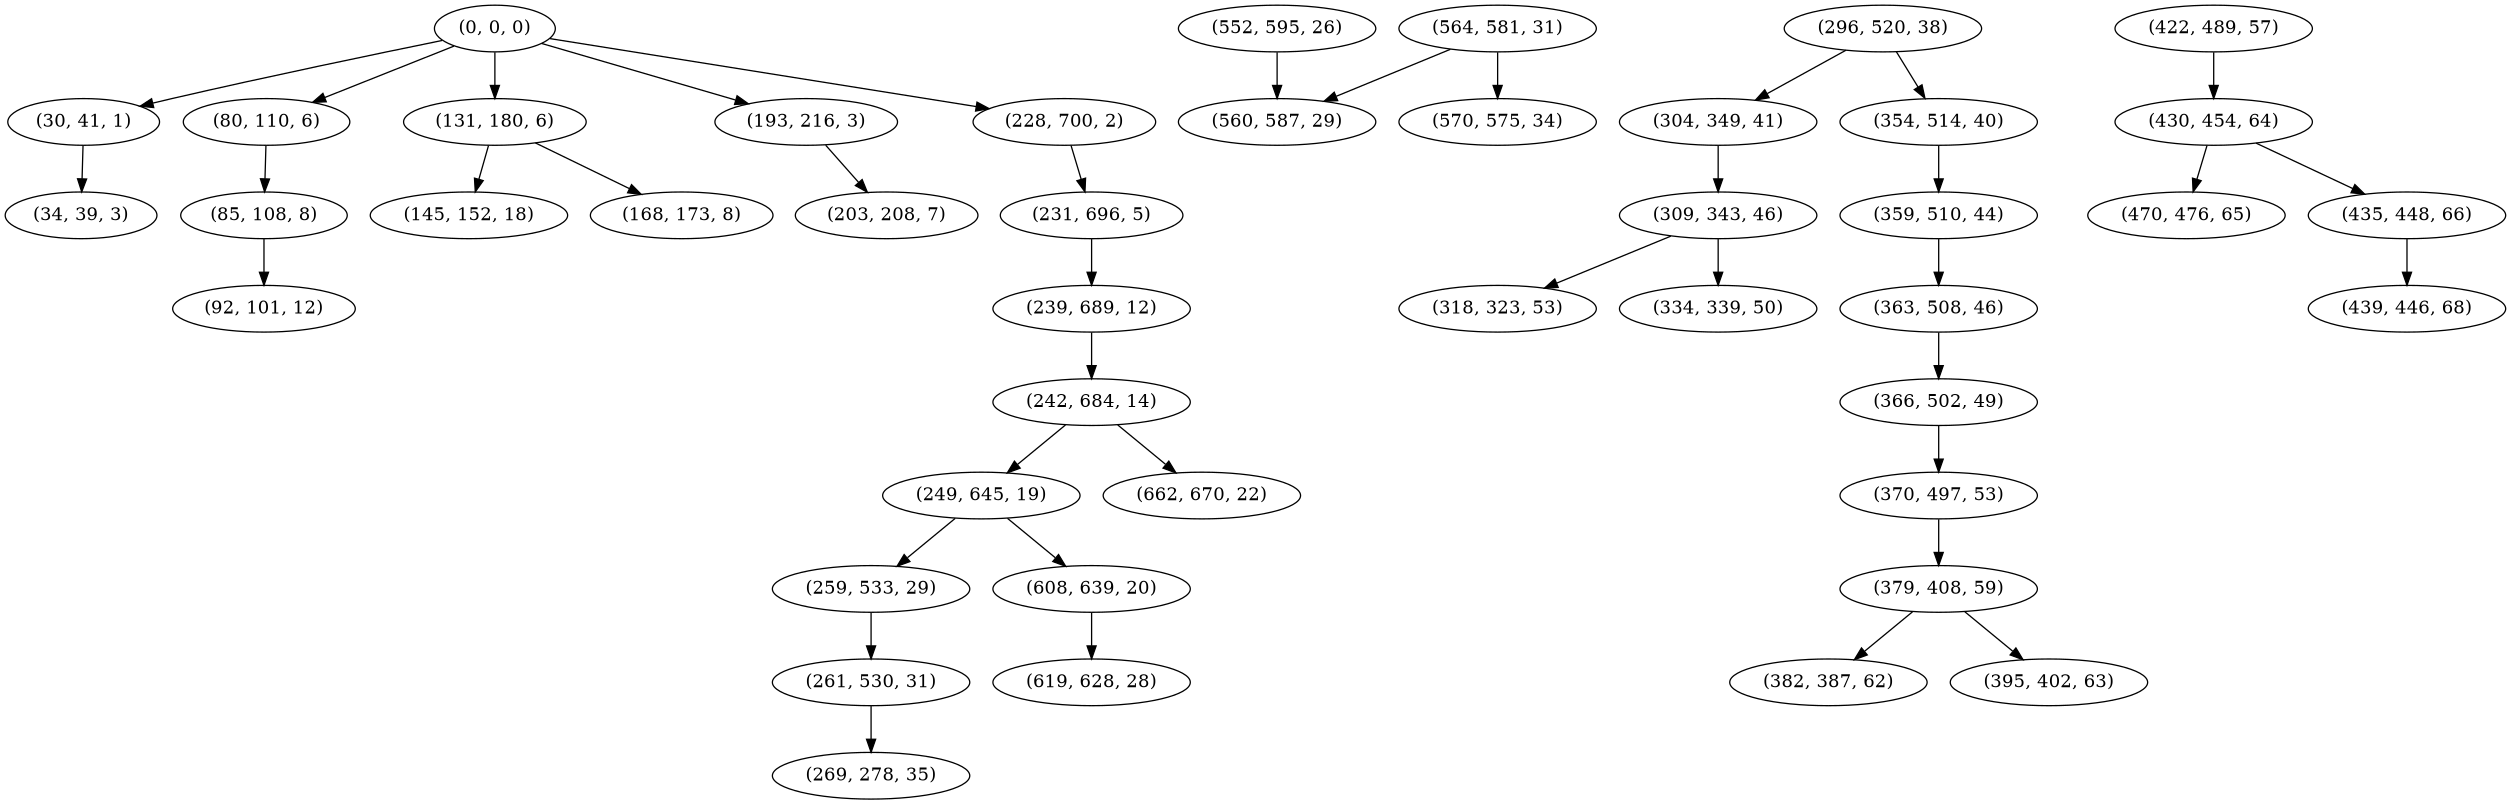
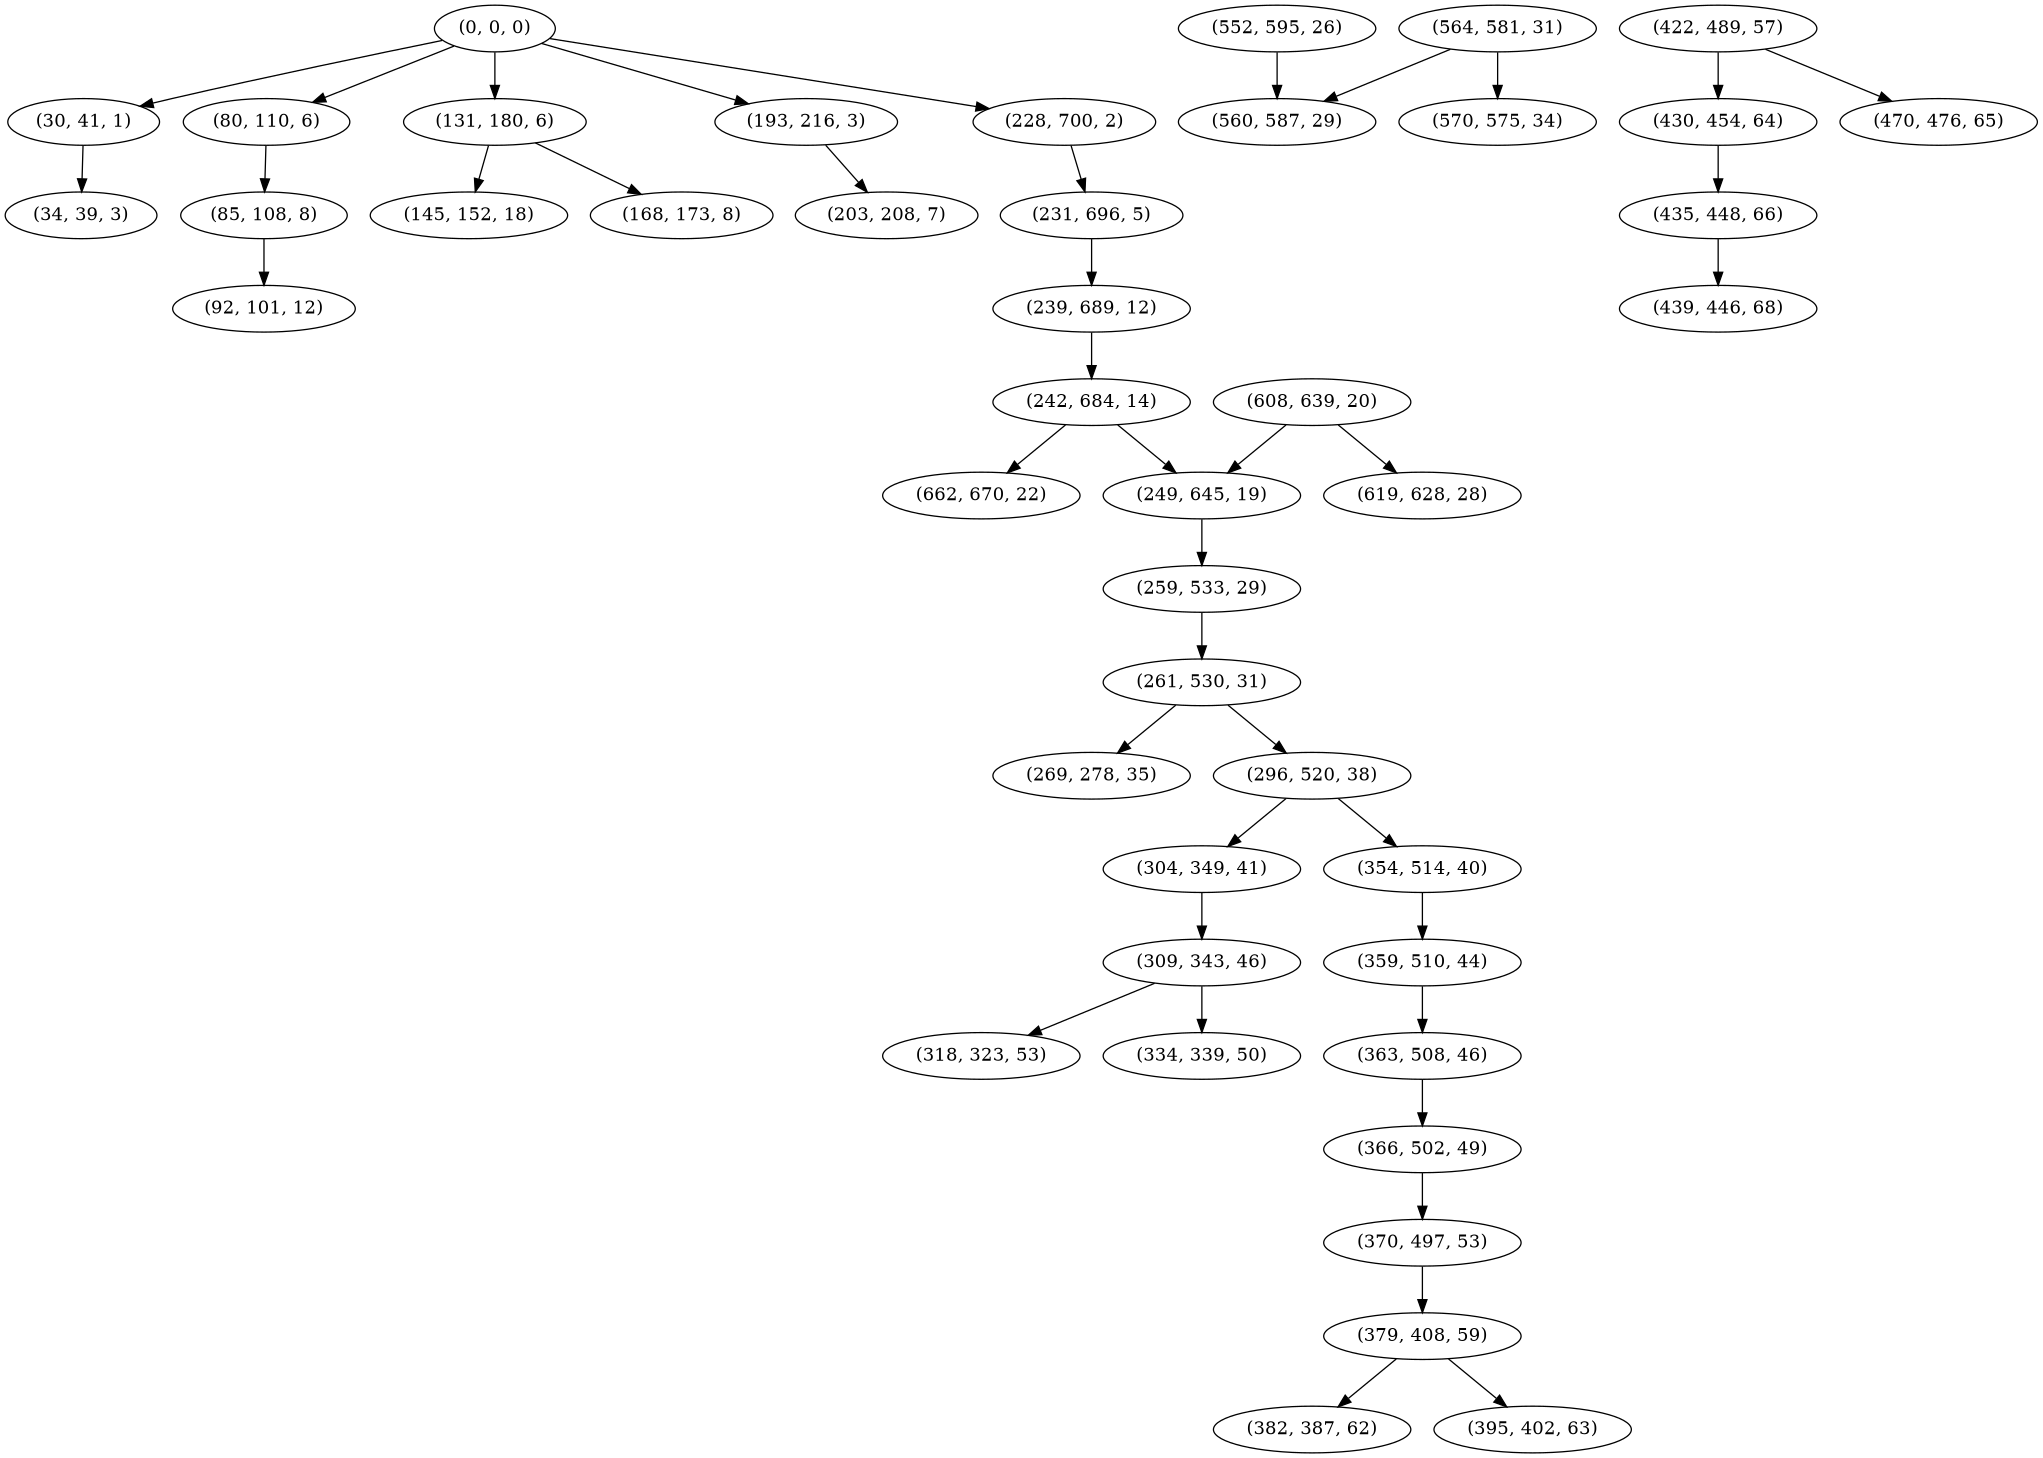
edge "(430, 454, 64)" -> "(470, 476, 65)": now "(422, 489, 57)" -> "(470, 476, 65)"
edge "(249, 645, 19)" -> "(608, 639, 20)": reversed
edge "(261, 530, 31)" -> "(296, 520, 38)": added
